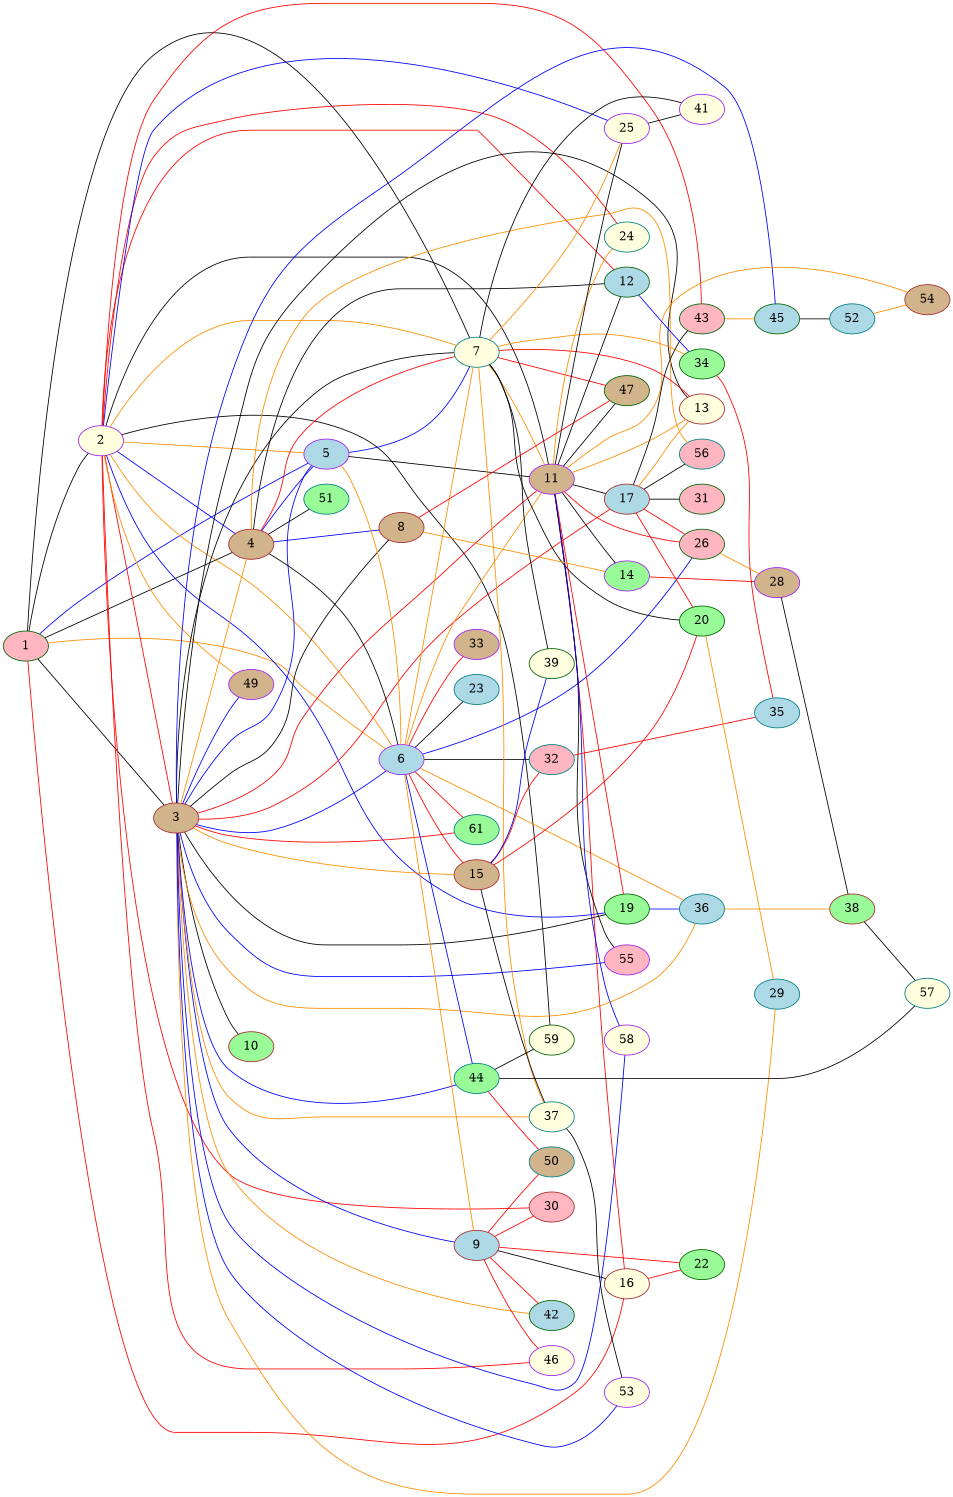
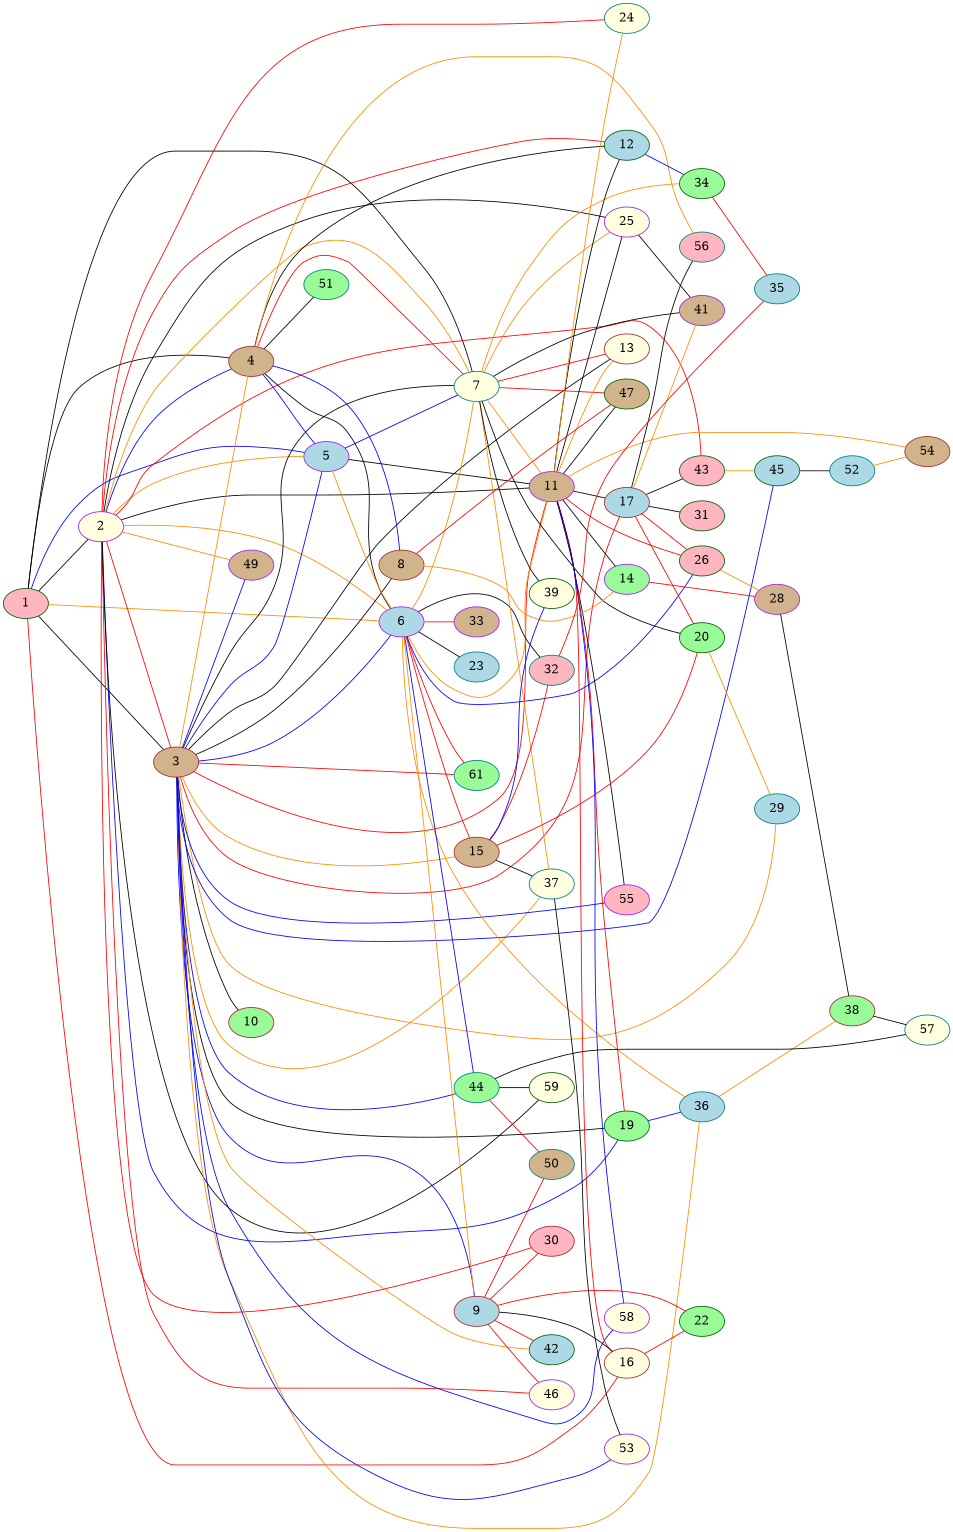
edge "25" -- "2": color blue -> black
node "41": fillcolor lightyellow -> tan
edge "13" -- "17": now "41" -- "17"
